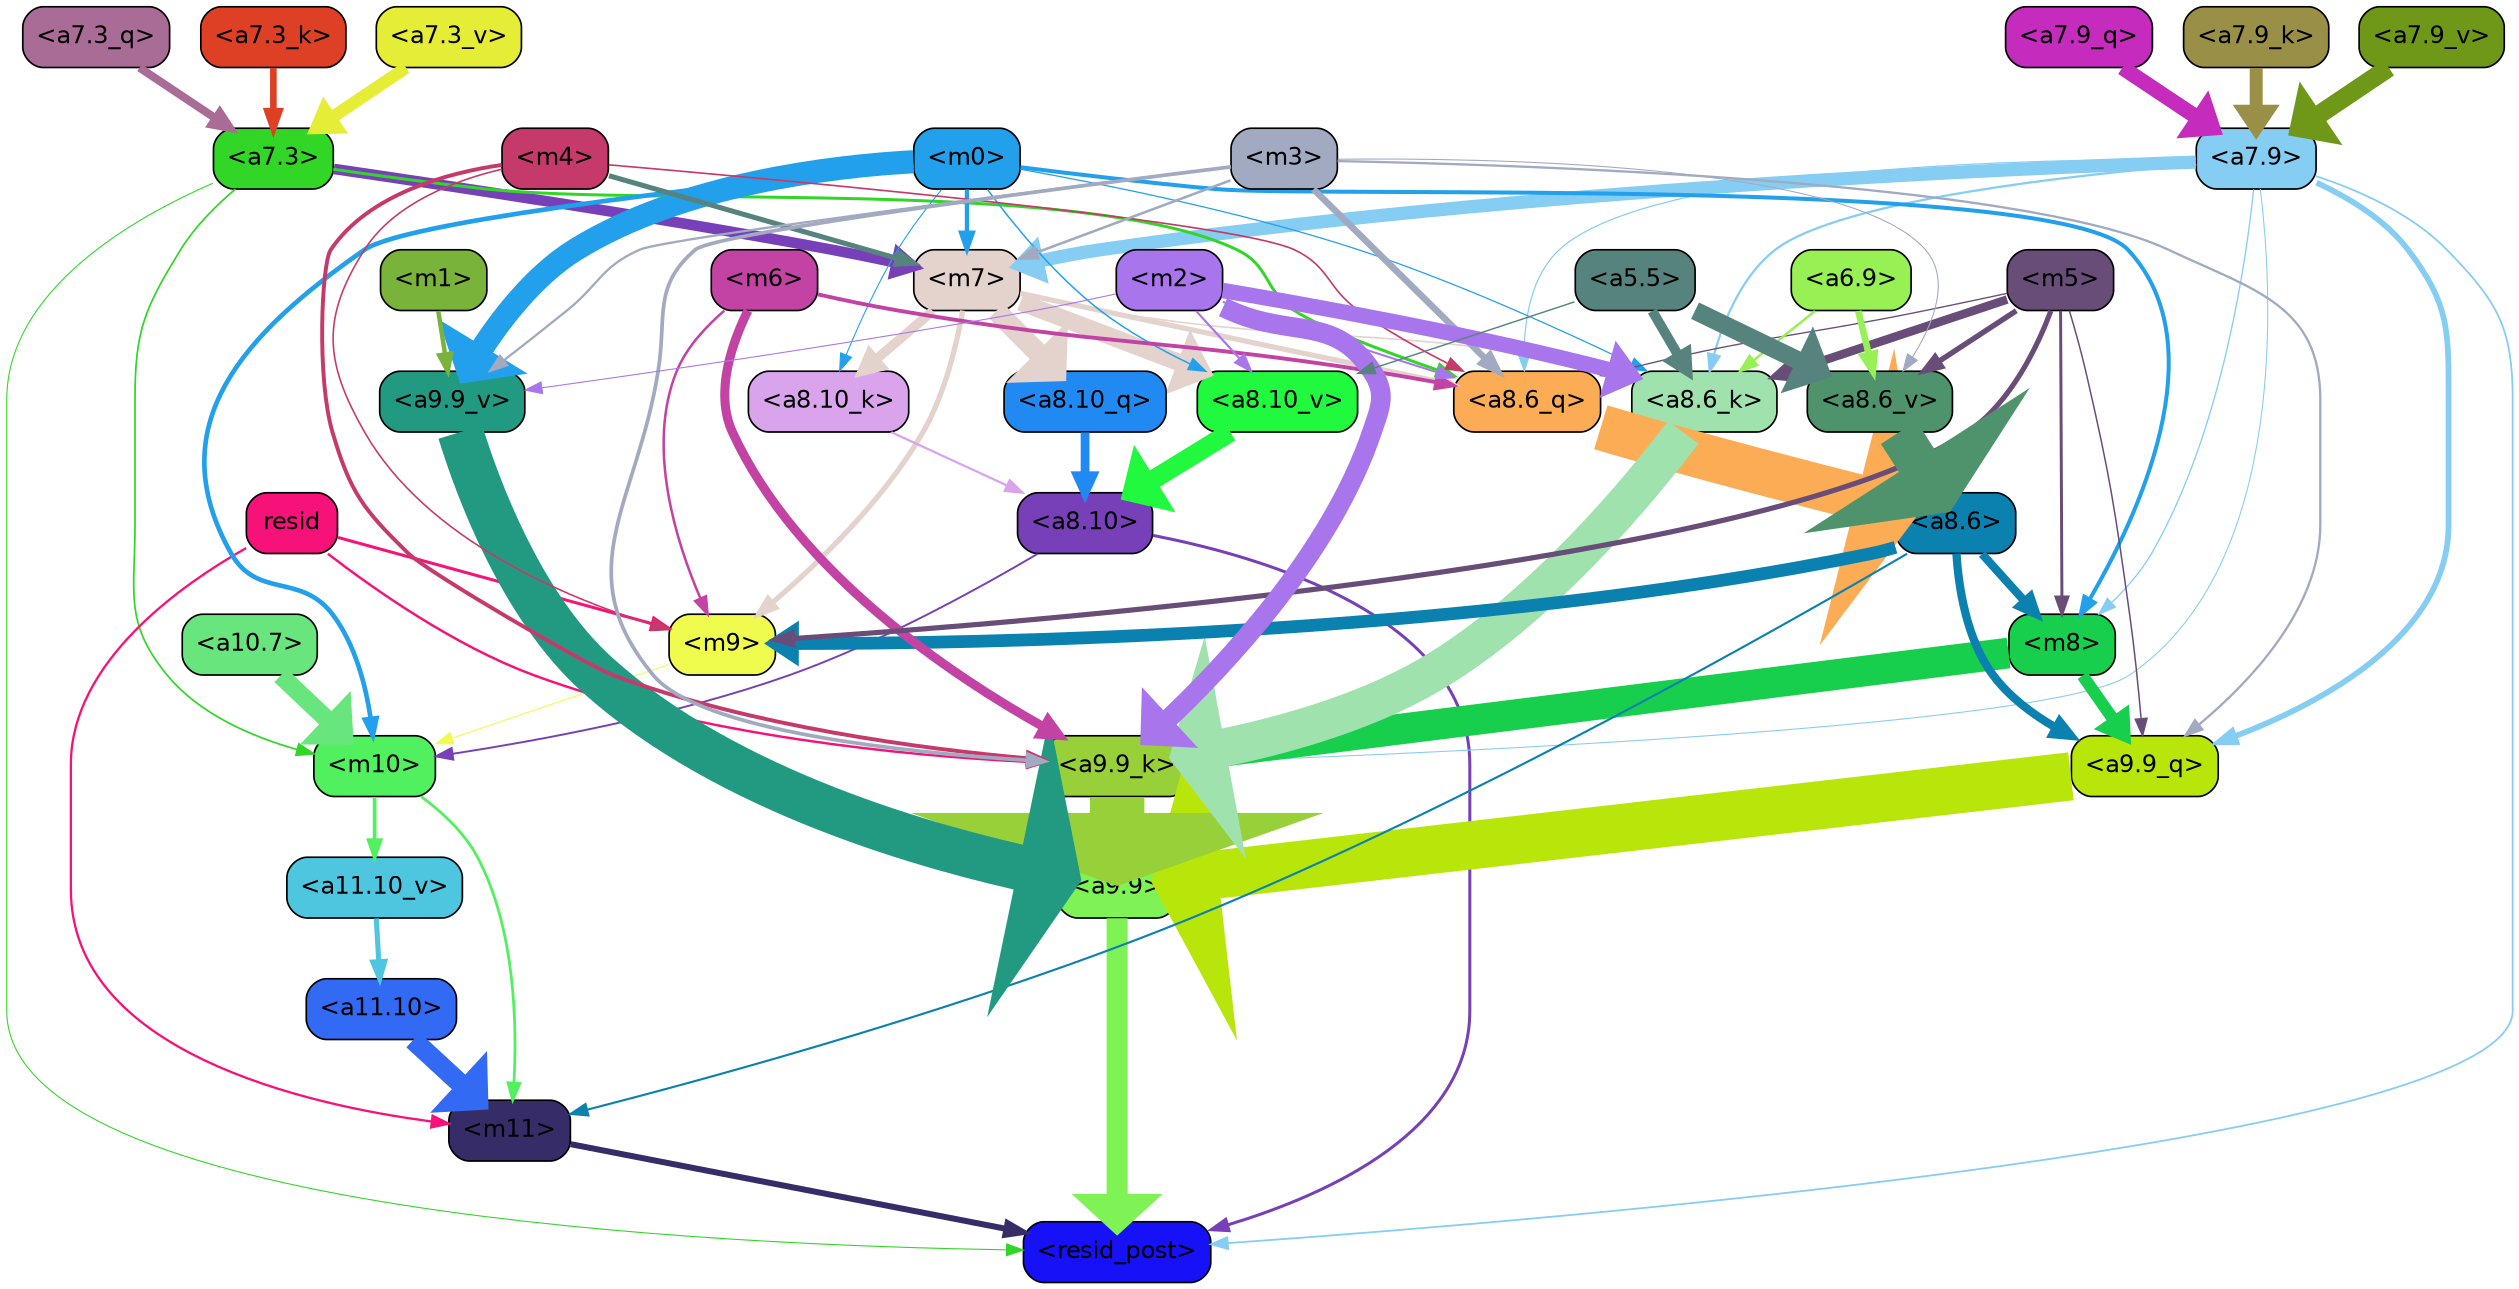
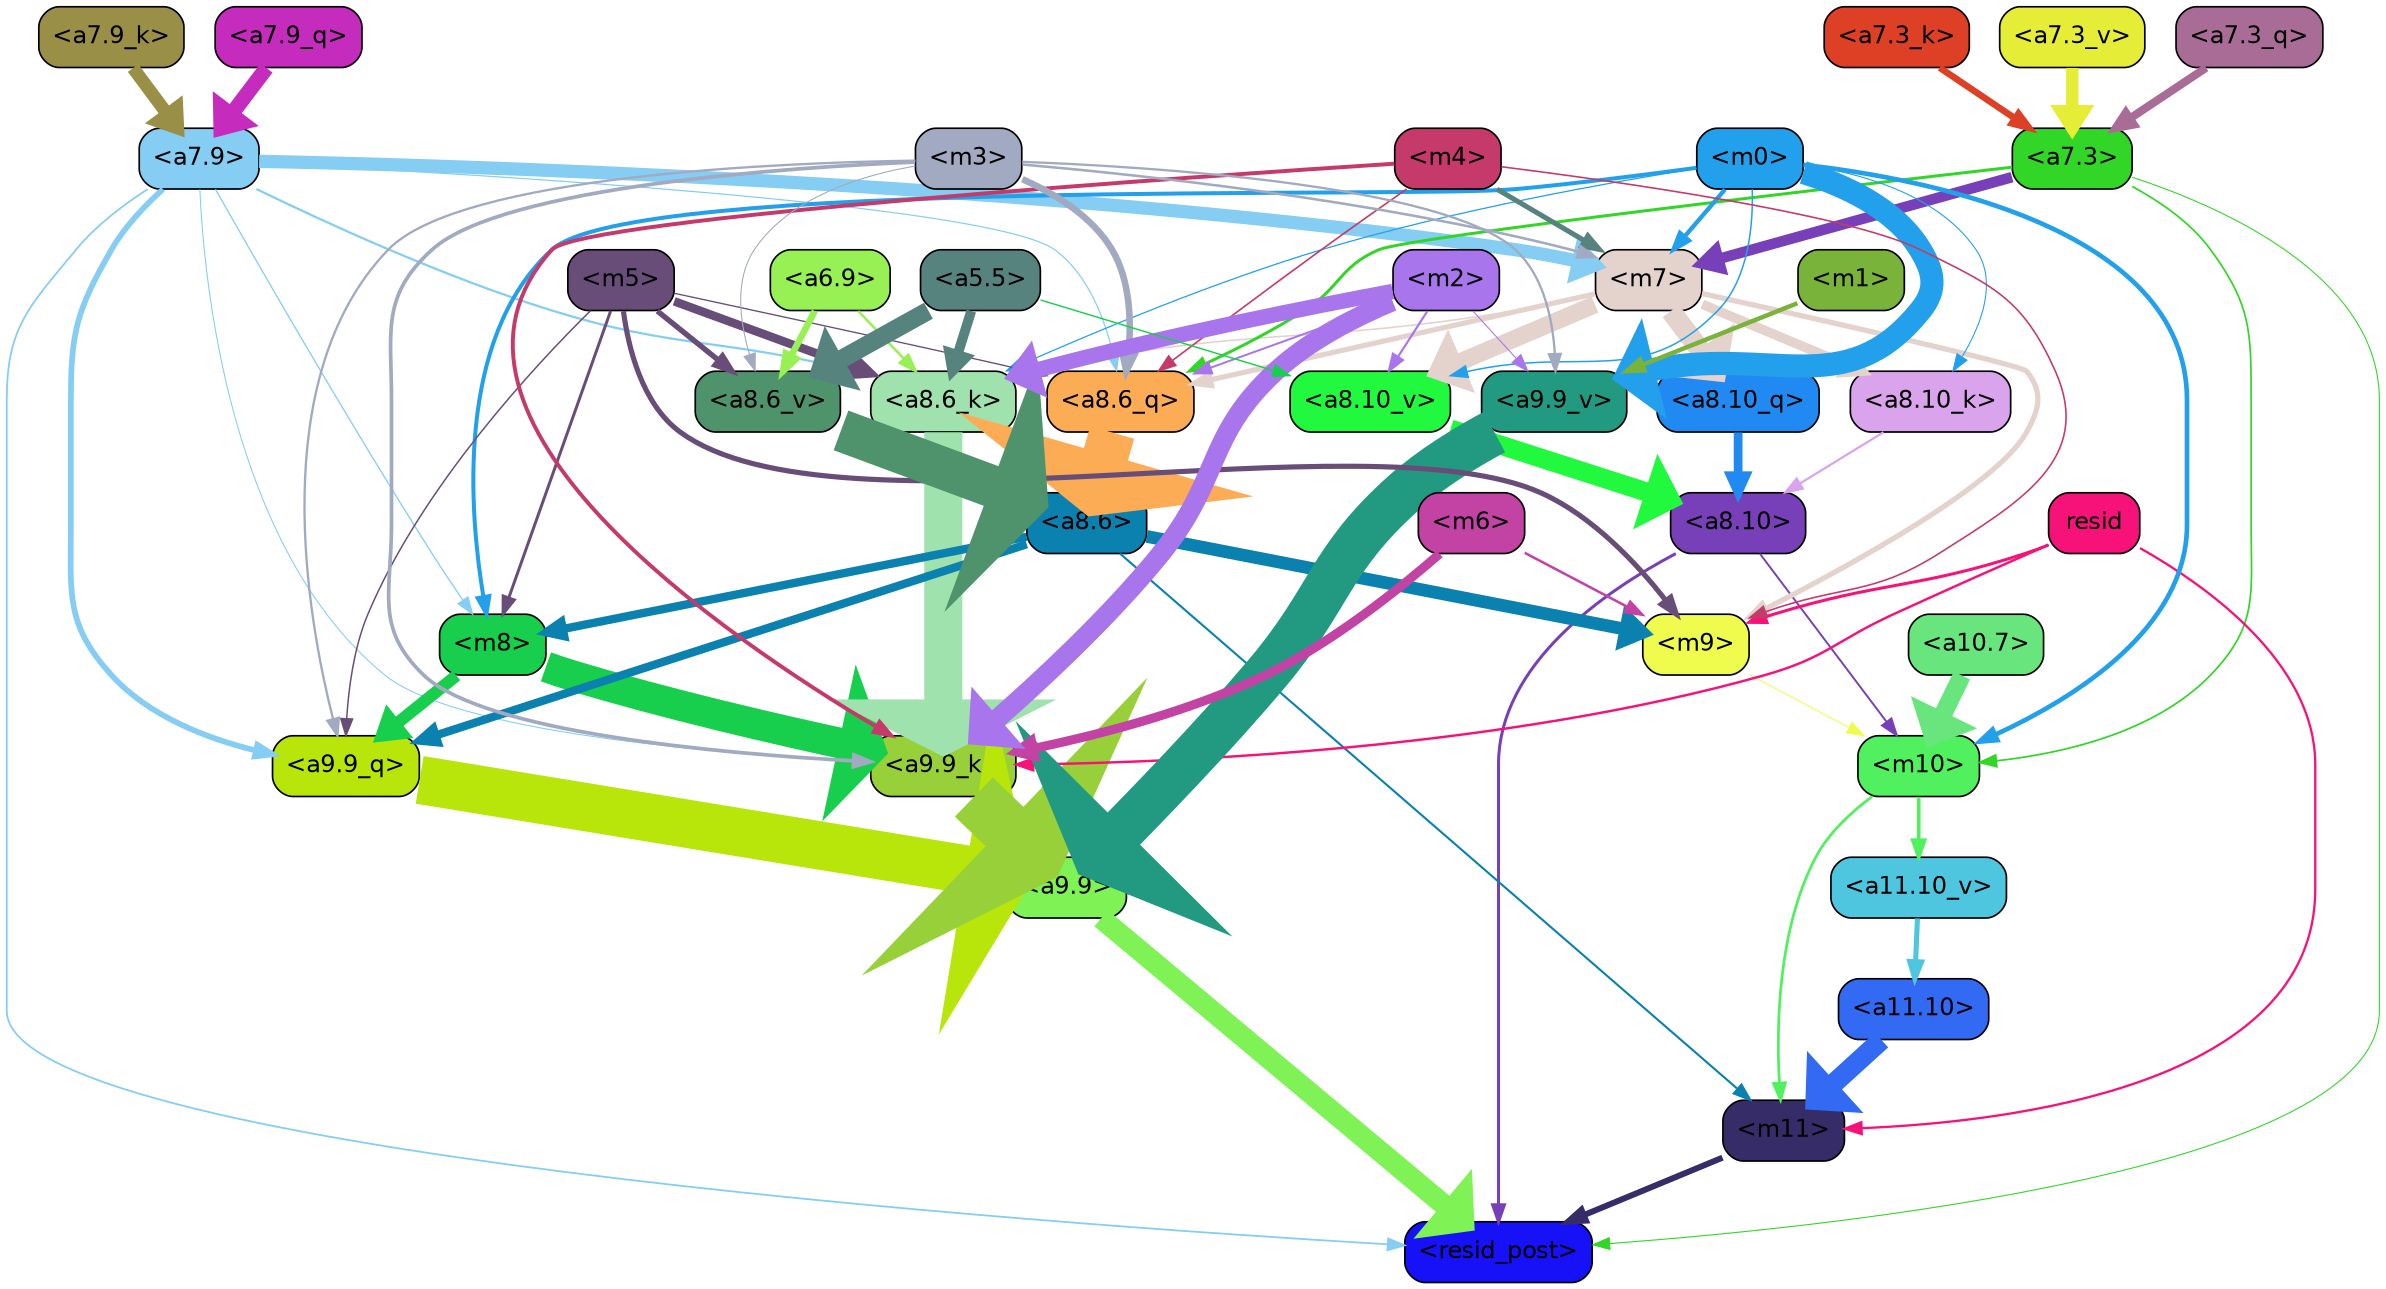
node "<a7.9_v>": removed
edge "<a5.5>" -> "<a8.10_v>": color #57837f -> #18cf4d
edge "<m6>" -> "<a8.6_q>": removed
